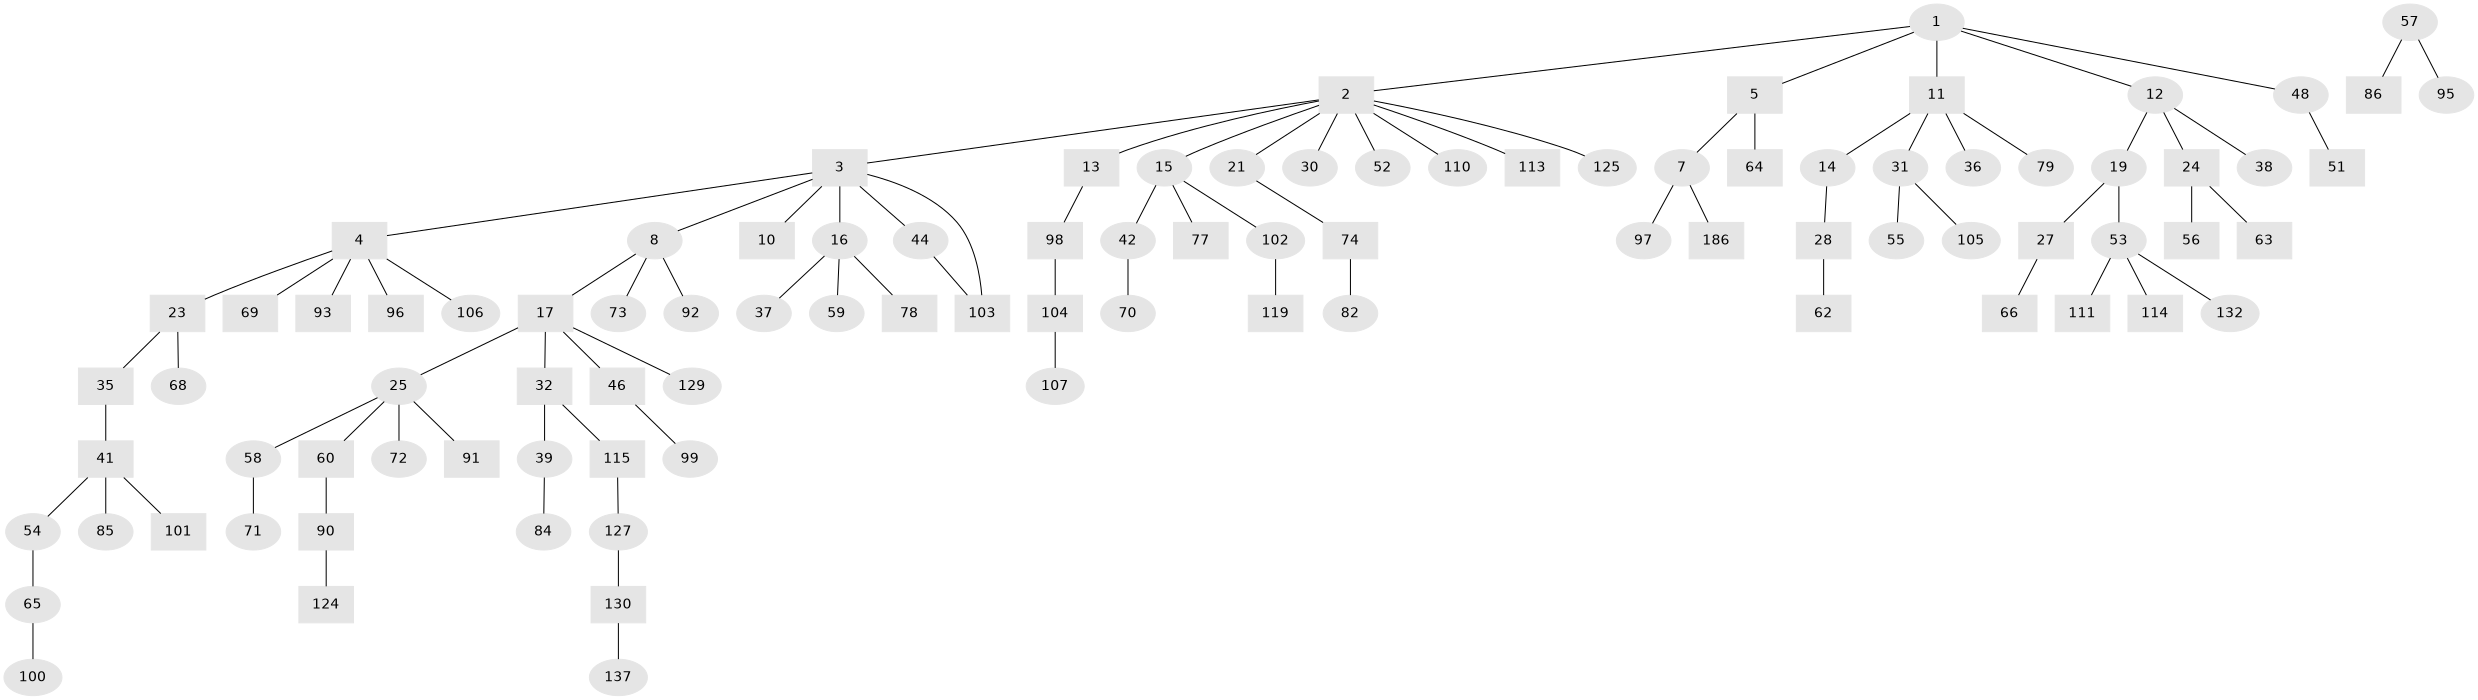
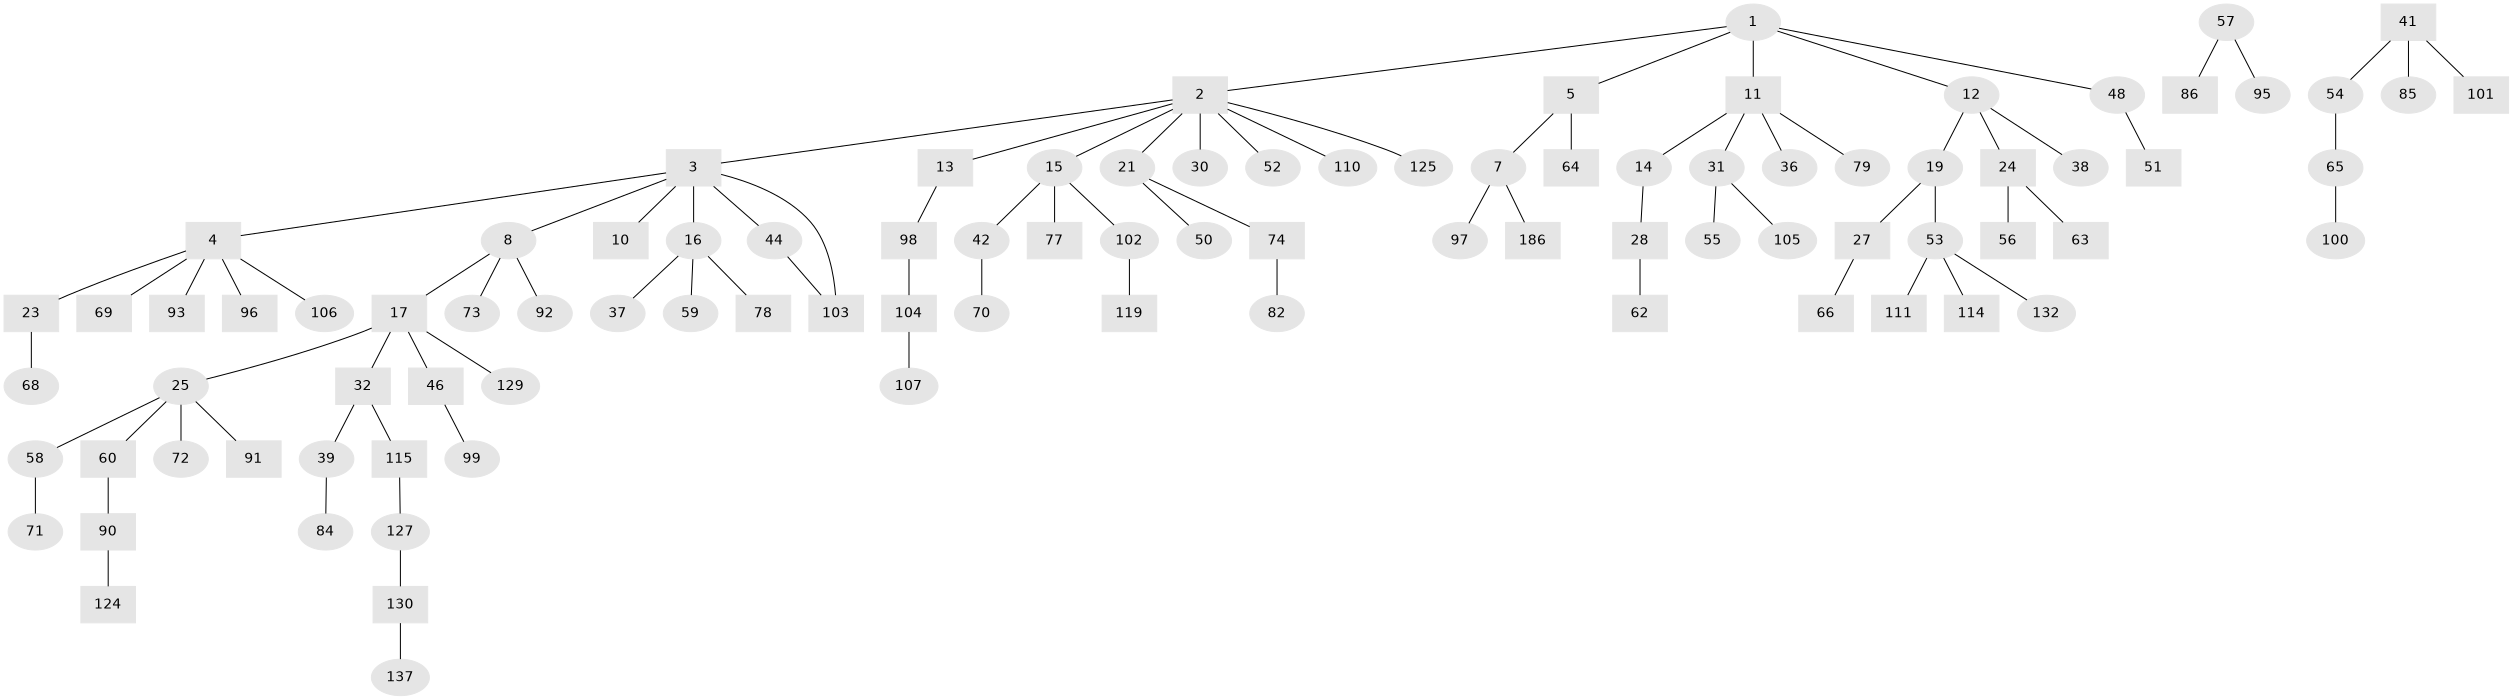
node "113": removed
node "50": added
node "35": removed
